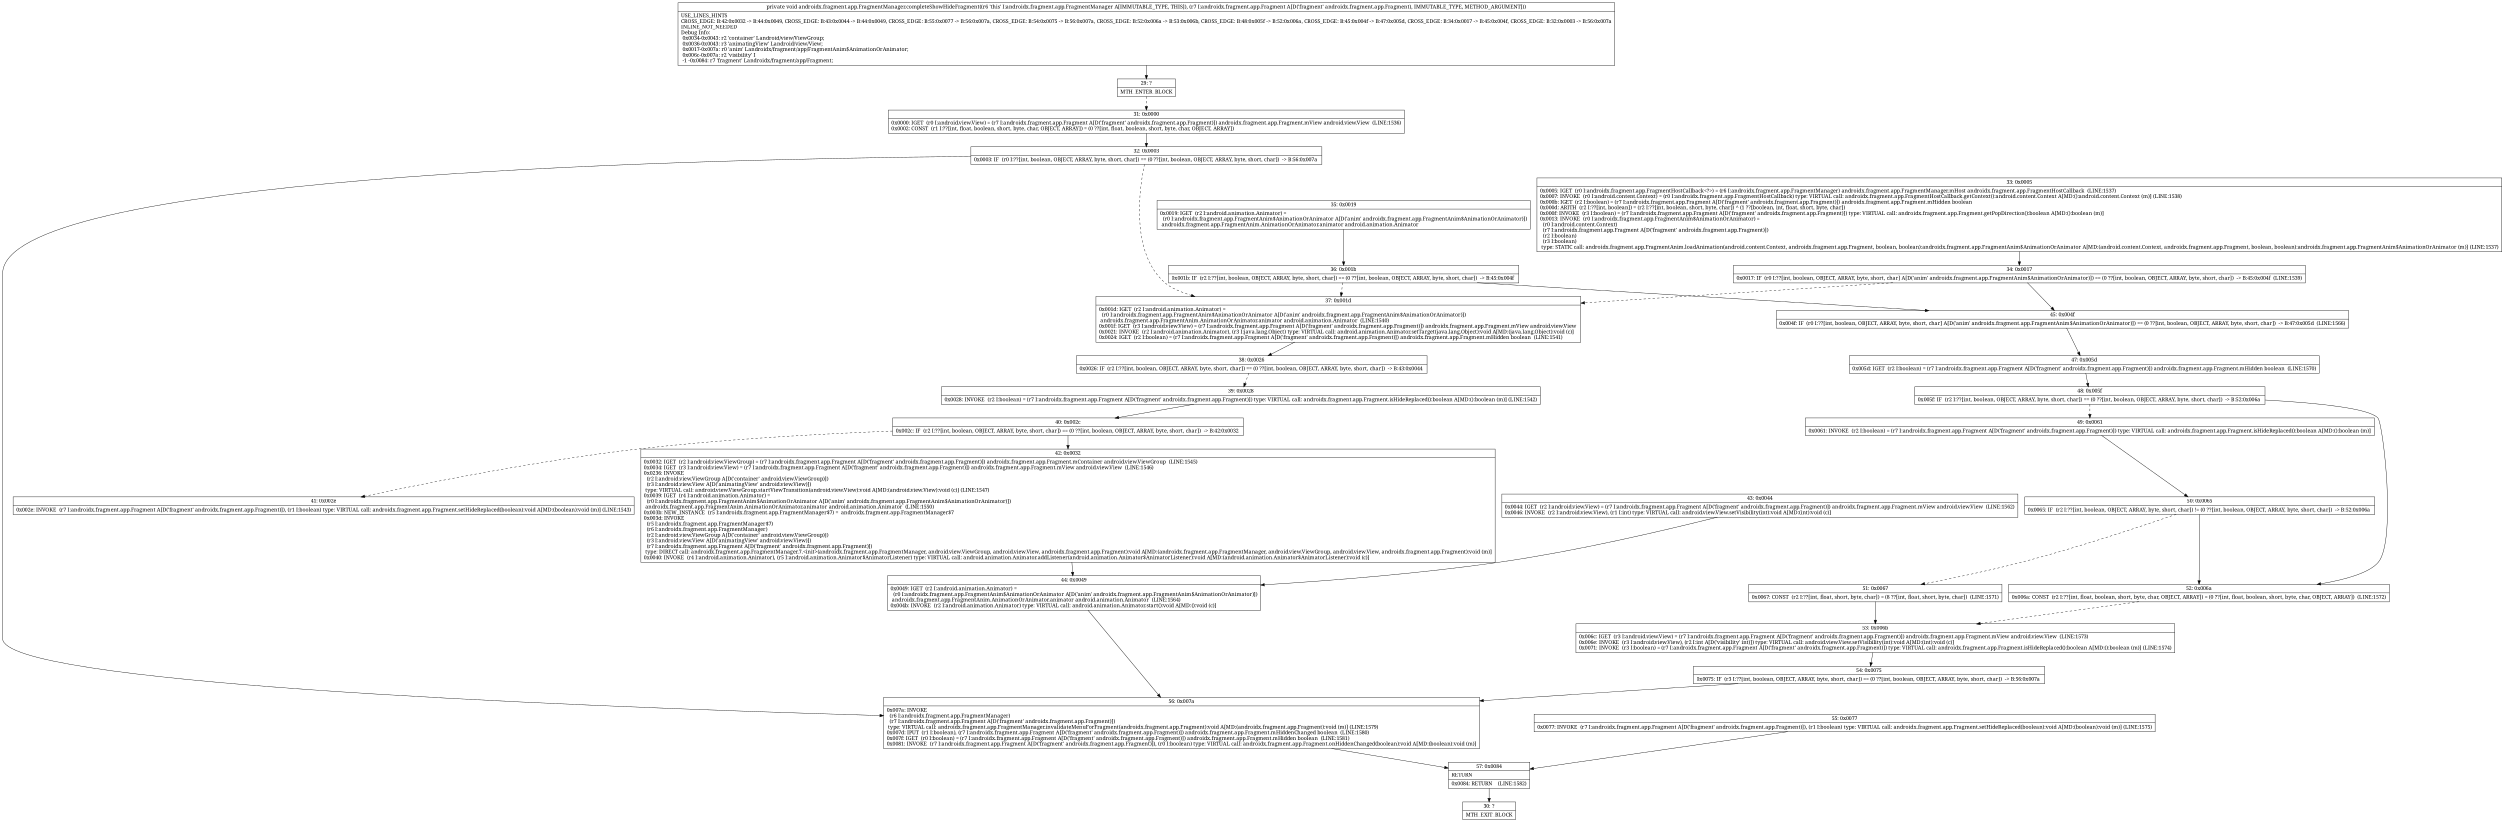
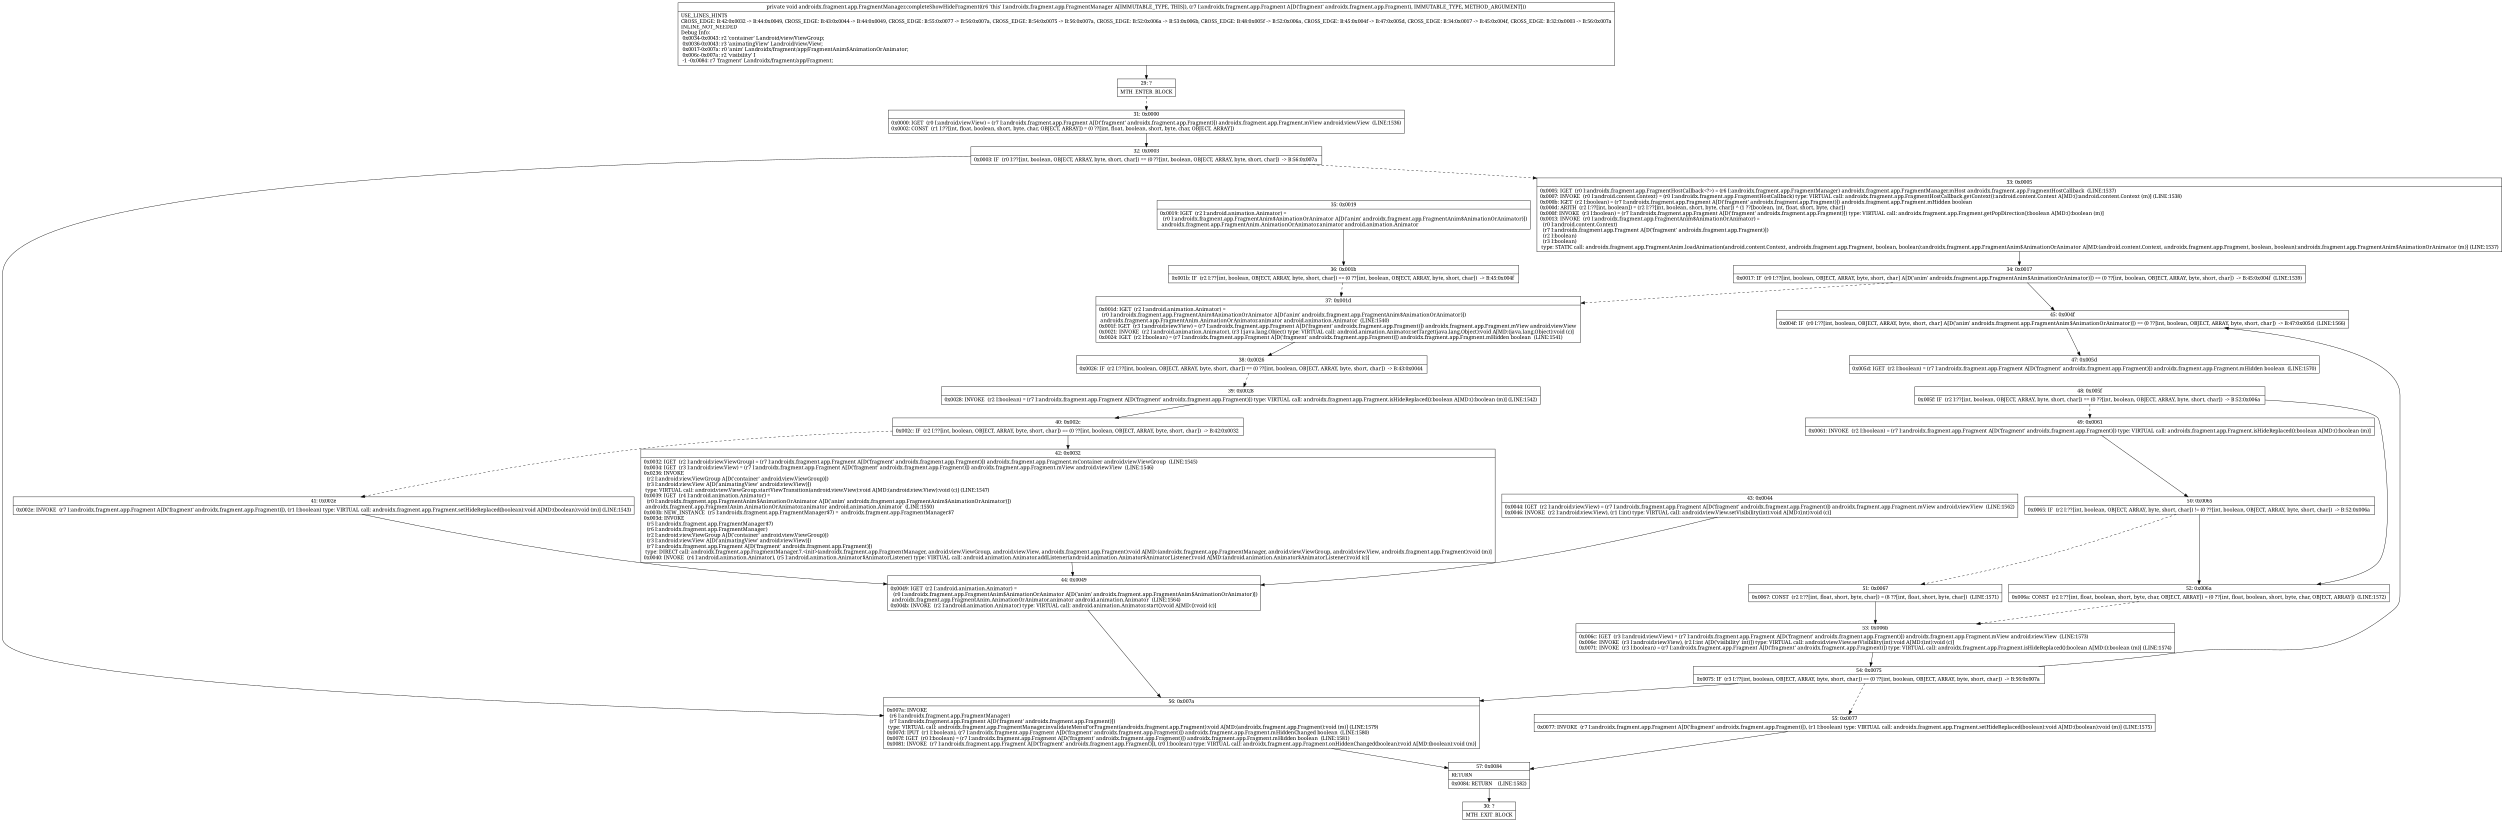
edge "32: 0x0003" -> "37: 0x001d": now "32: 0x0003" -> "33: 0x0005"
edge "36: 0x001b" -> "45: 0x004f": now "54: 0x0075" -> "45: 0x004f"
edge "47: 0x005d" -> "48: 0x005f": removed
edge "41: 0x002e" -> "44: 0x0049": added
edge "54: 0x0075" -> "55: 0x0077": added
